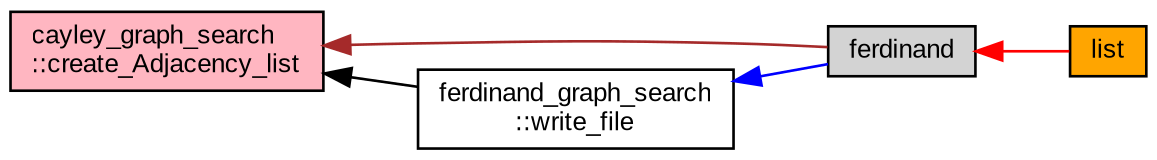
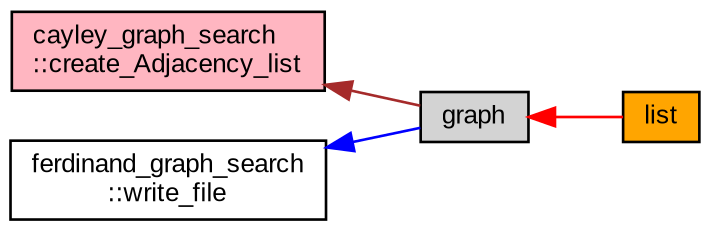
node "ferdinand": label "ferdinand" -> "graph"
edge "ferdinand_graph_search ::write_file" -> "cayley_graph_search ::create_Adjacency_list": removed
